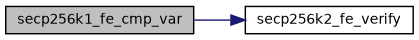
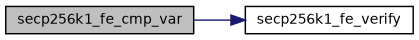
node "secp256k2_fe_verify": label "secp256k2_fe_verify" -> "secp256k1_fe_verify"
